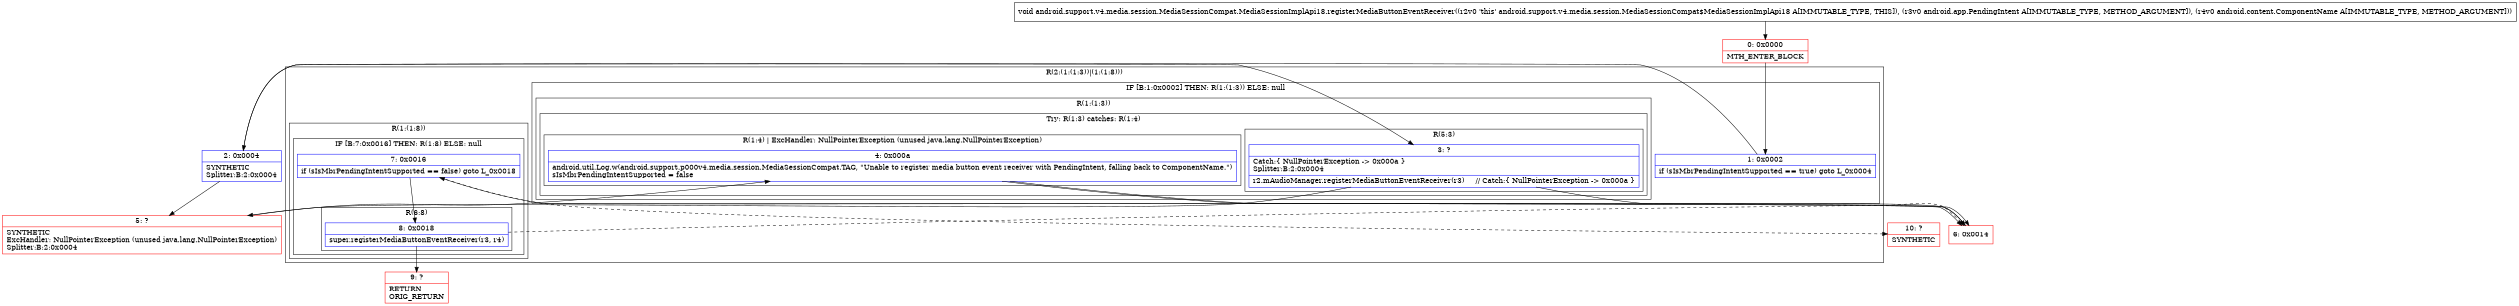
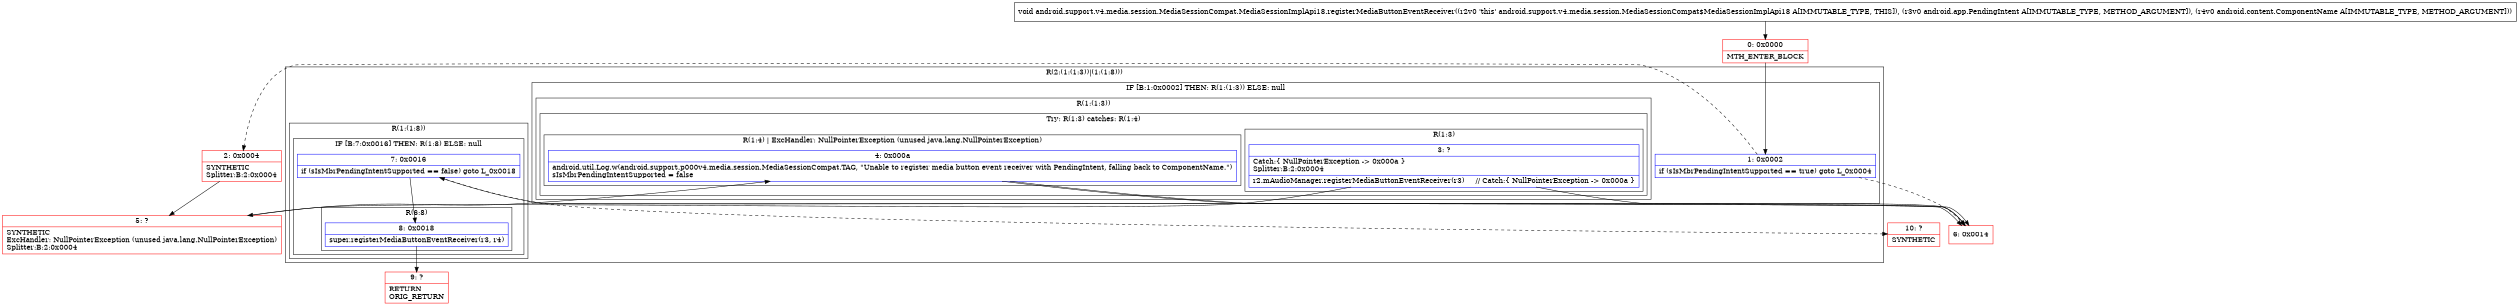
edge "2: 0x0004" -> "3: ?": removed
edge "1: 0x0002" -> "2: 0x0004": style solid -> dashed
cluster "R(5:3)": label "R(5:3)" -> "R(1:3)"
node "2: 0x0004": color blue -> red
edge "8: 0x0018" -> "6: 0x0014": now "1: 0x0002" -> "6: 0x0014"
